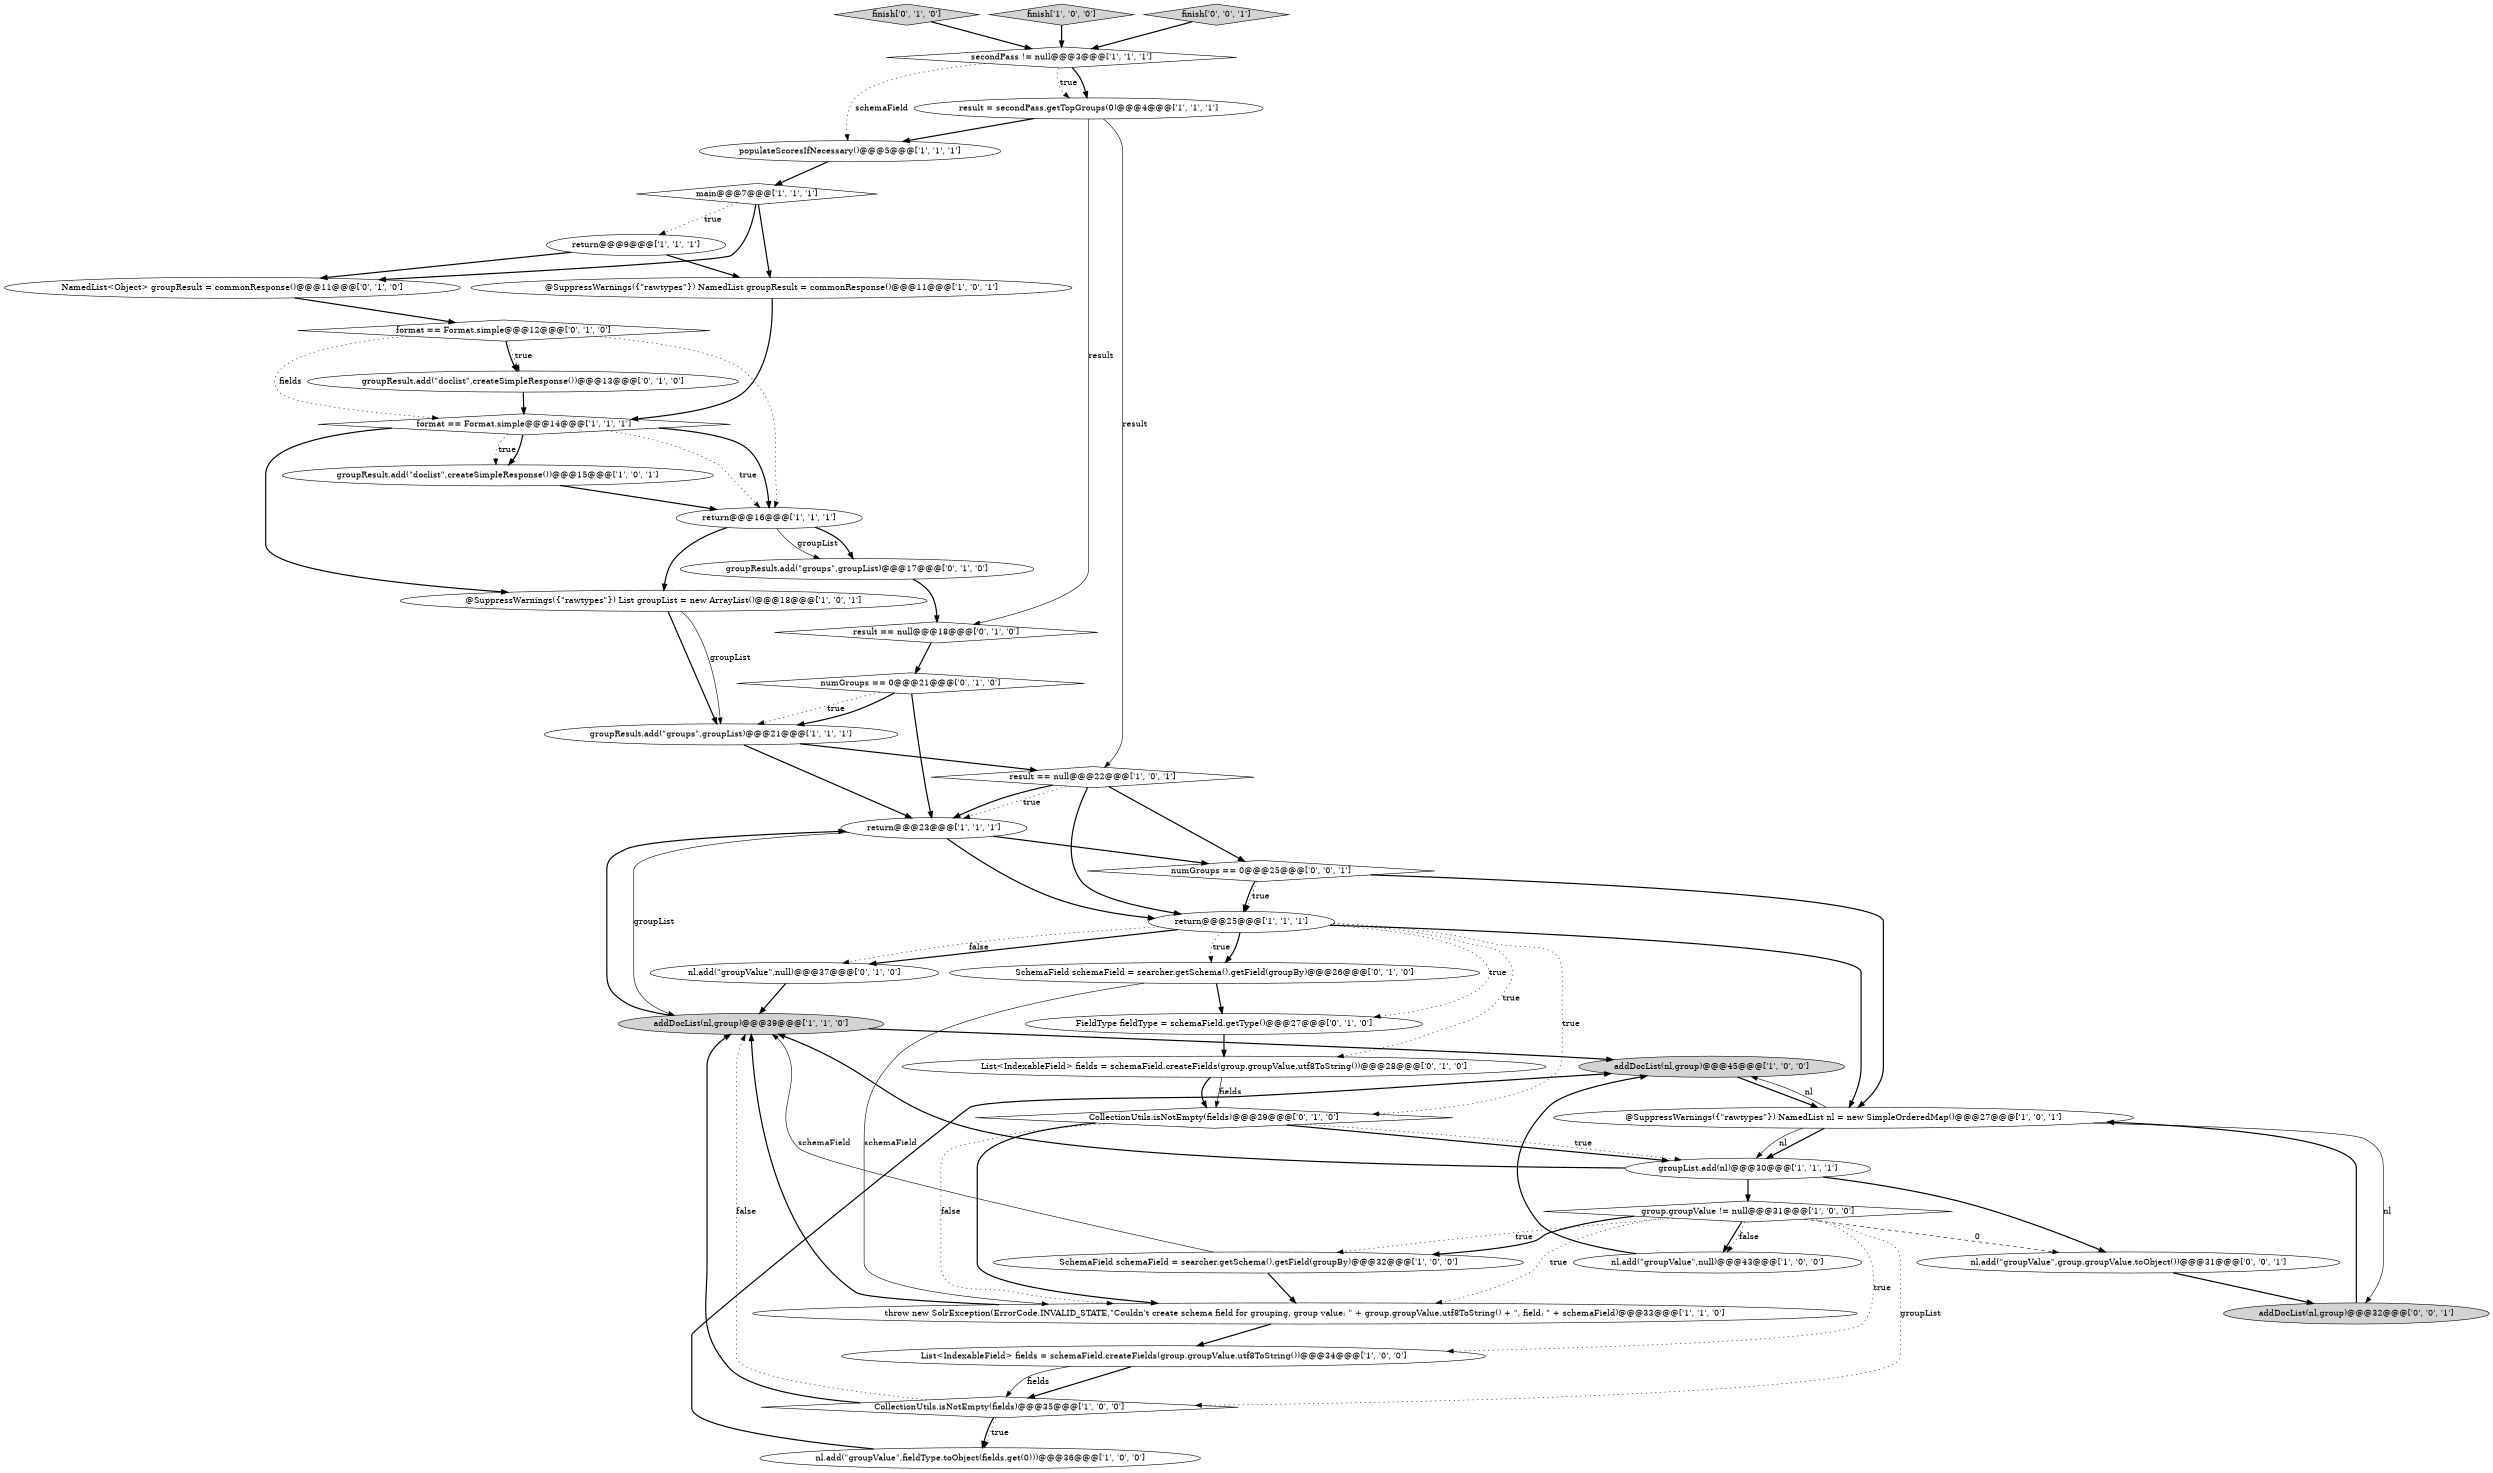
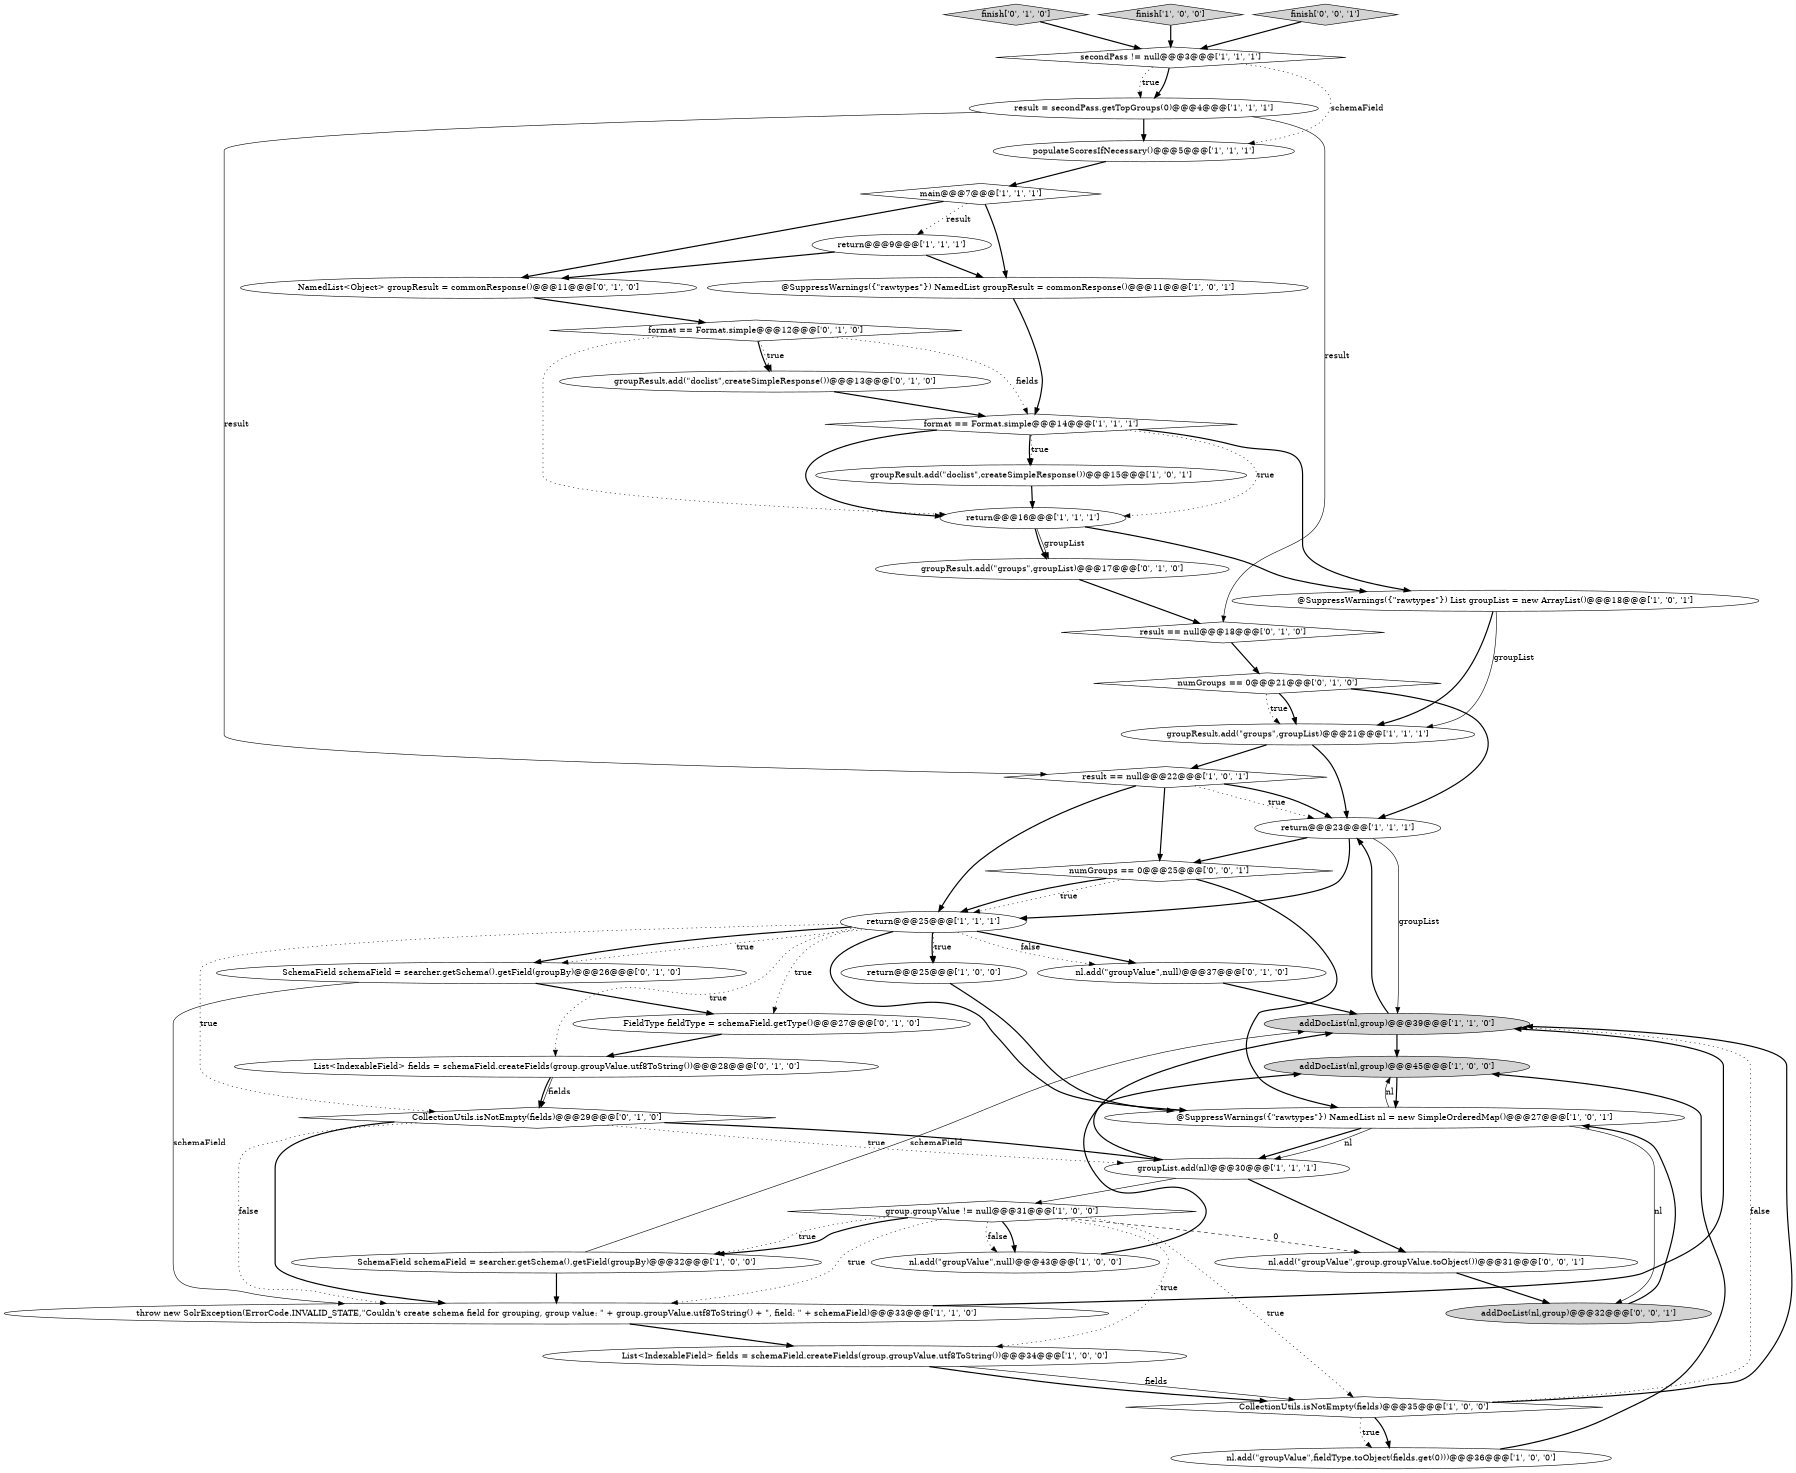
edge "main@@@7@@@['1', '1', '1']" -> "return@@@9@@@['1', '1', '1']": label "true" -> "result"
node "return@@@25@@@['1', '0', '0']": added
edge "groupList.add(nl)@@@30@@@['1', '1', '1']" -> "group.groupValue != null@@@31@@@['1', '0', '0']": style bold -> solid
edge "group.groupValue != null@@@31@@@['1', '0', '0']" -> "CollectionUtils.isNotEmpty(fields)@@@35@@@['1', '0', '0']": label "groupList" -> "true"
